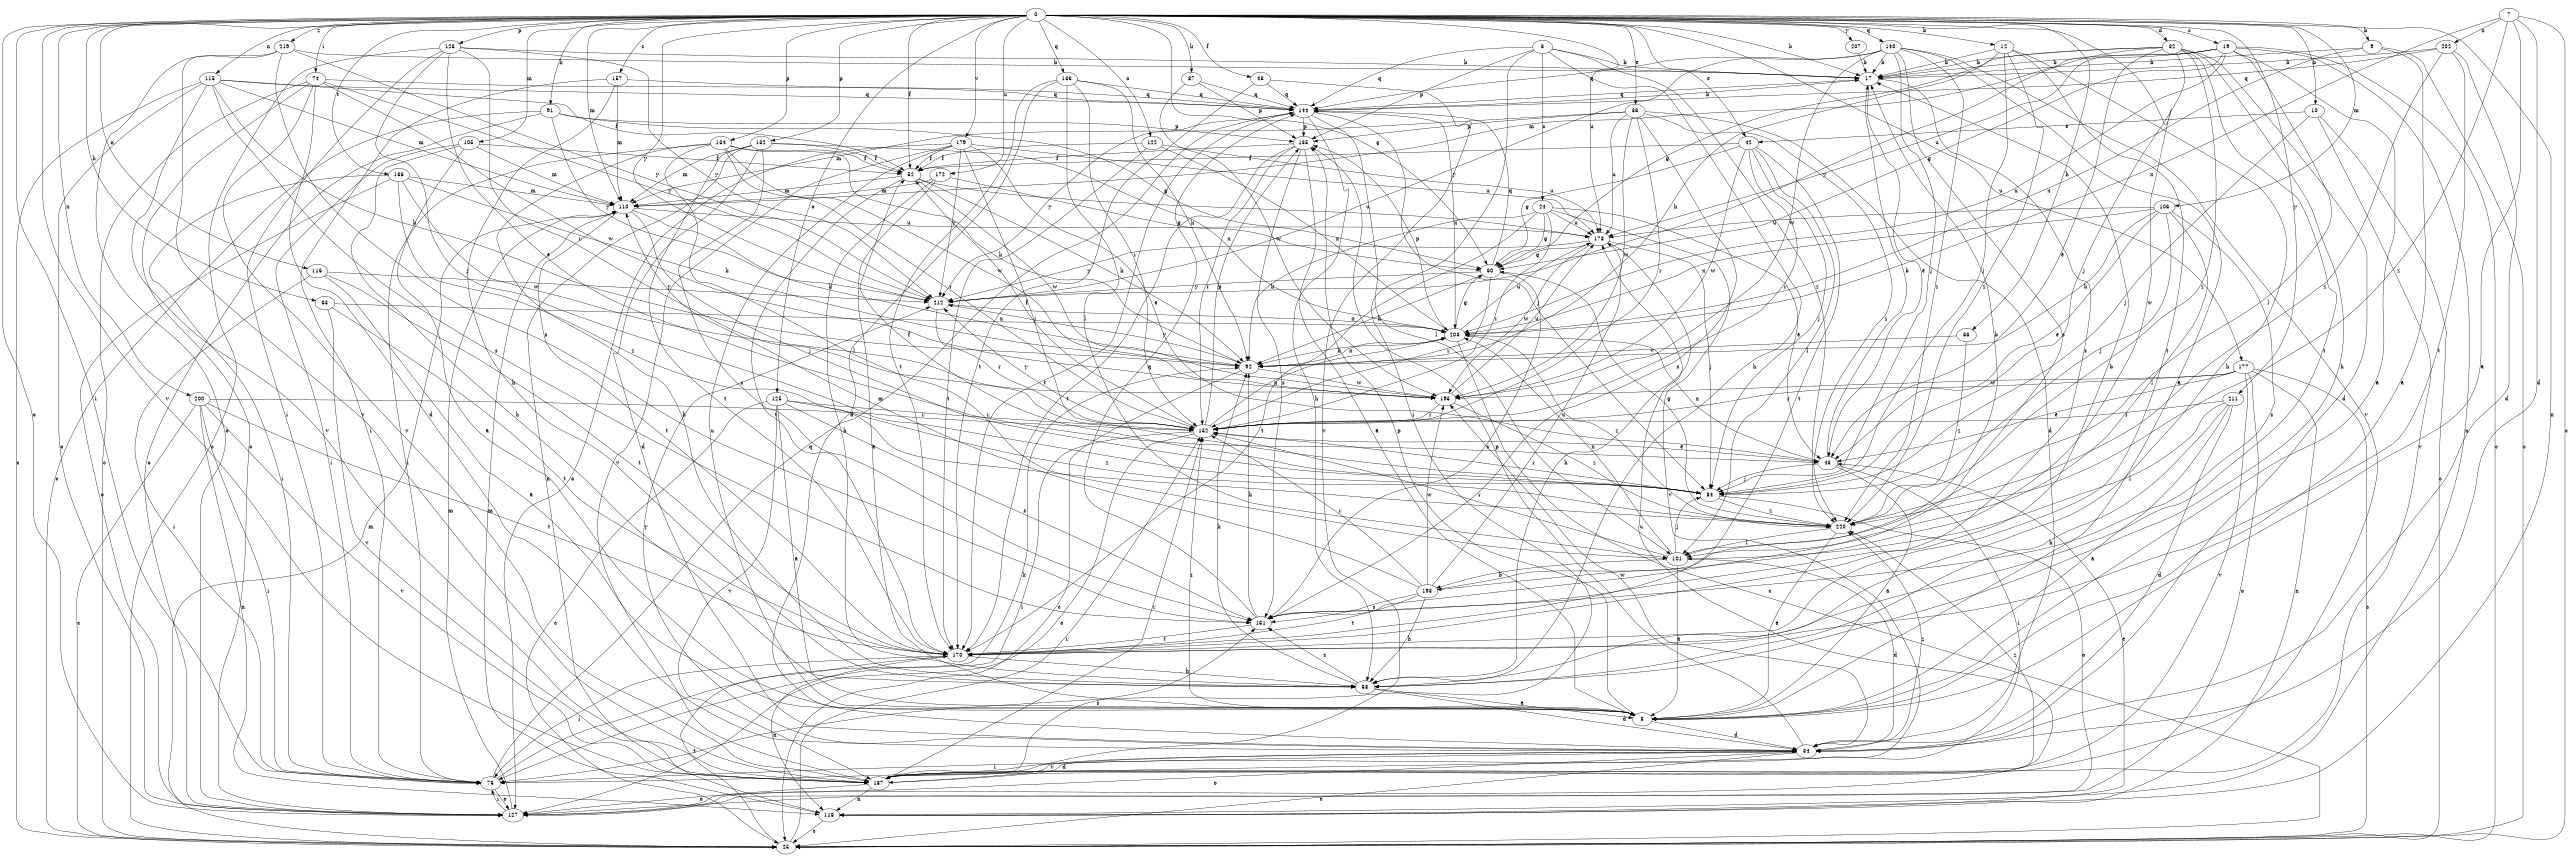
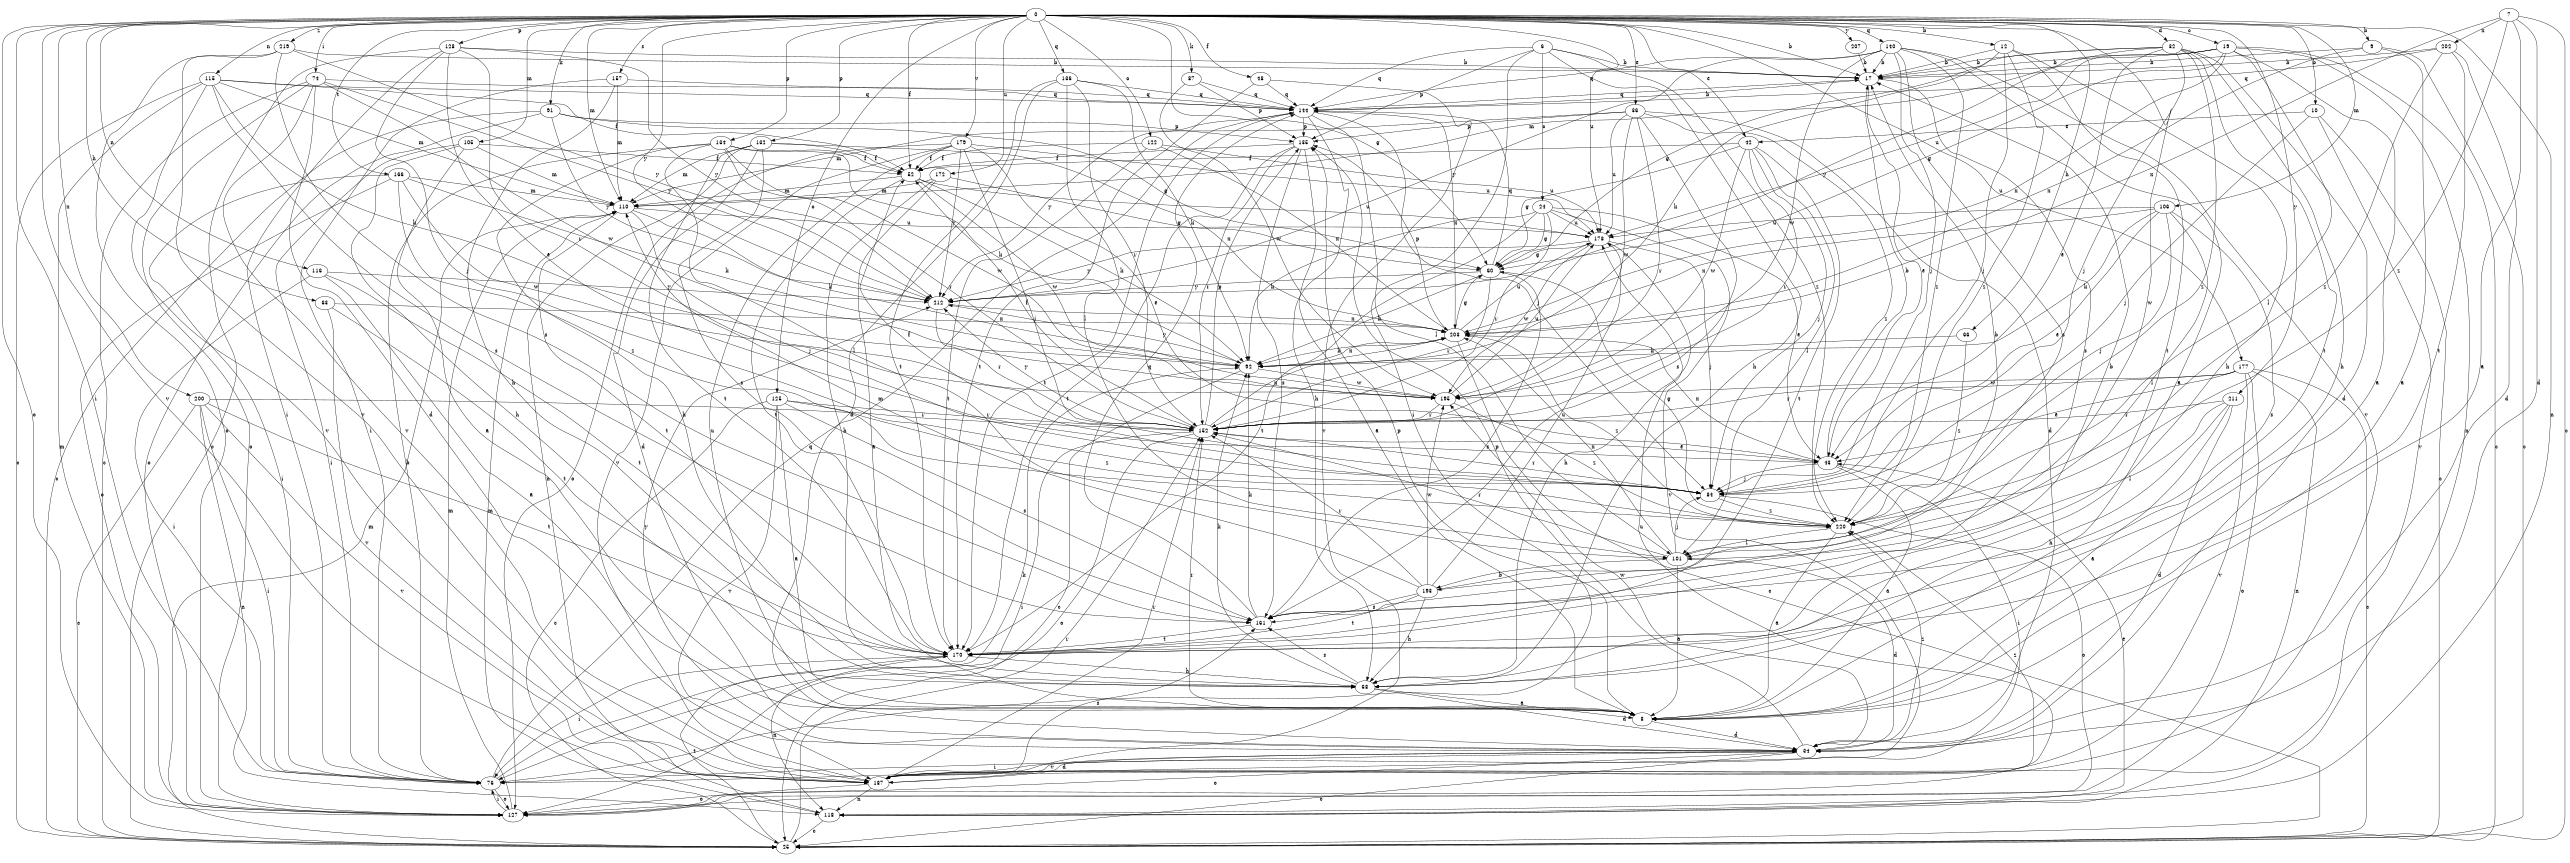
edge "66" -> "92": label "v" -> "k"
edge "115" -> "127": label "o" -> "m"
edge "134" -> "76": label "i" -> "b"
